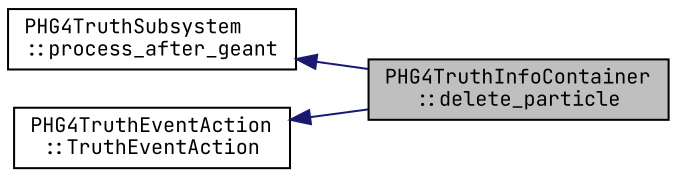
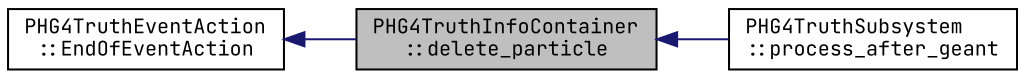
edge "PHG4TruthInfoContainer ::delete_particle" -> "PHG4TruthSubsystem ::process_after_geant": reversed
node "PHG4TruthEventAction ::TruthEventAction": label "PHG4TruthEventAction ::TruthEventAction" -> "PHG4TruthEventAction ::EndOfEventAction"
